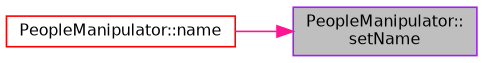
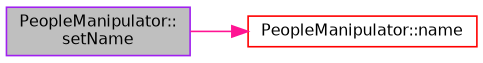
edge "PeopleManipulator::name" -> "PeopleManipulator:: setName": reversed
